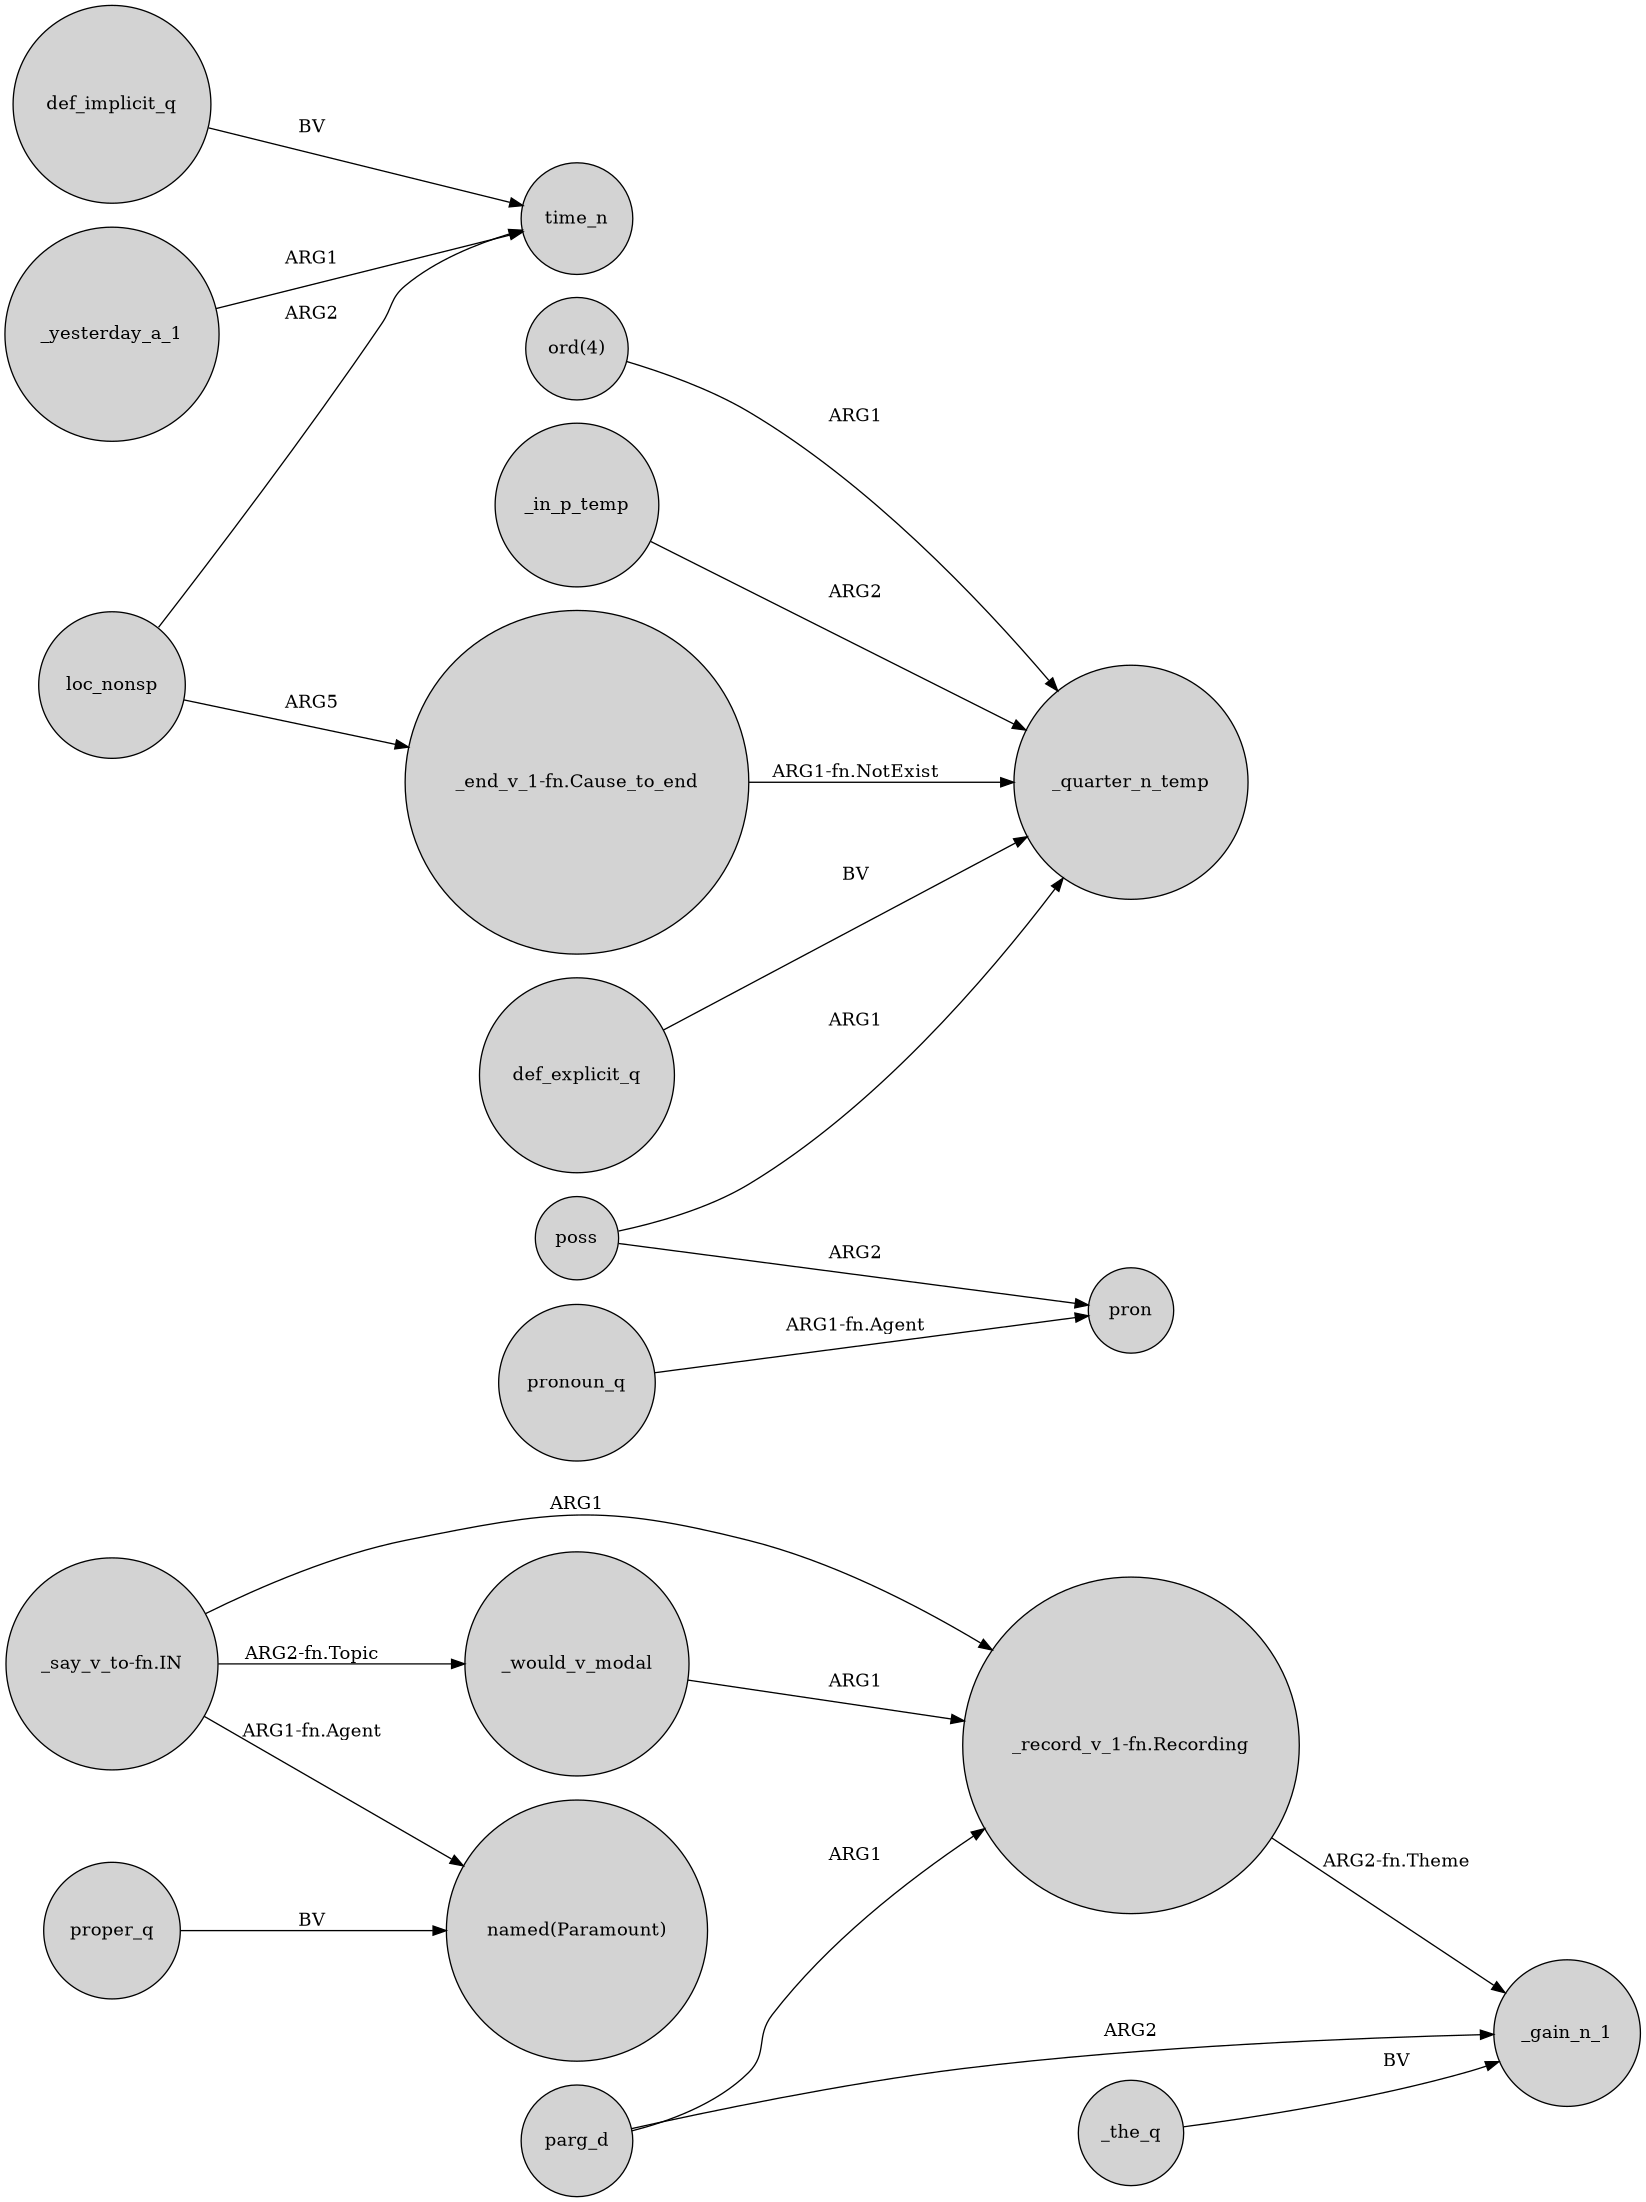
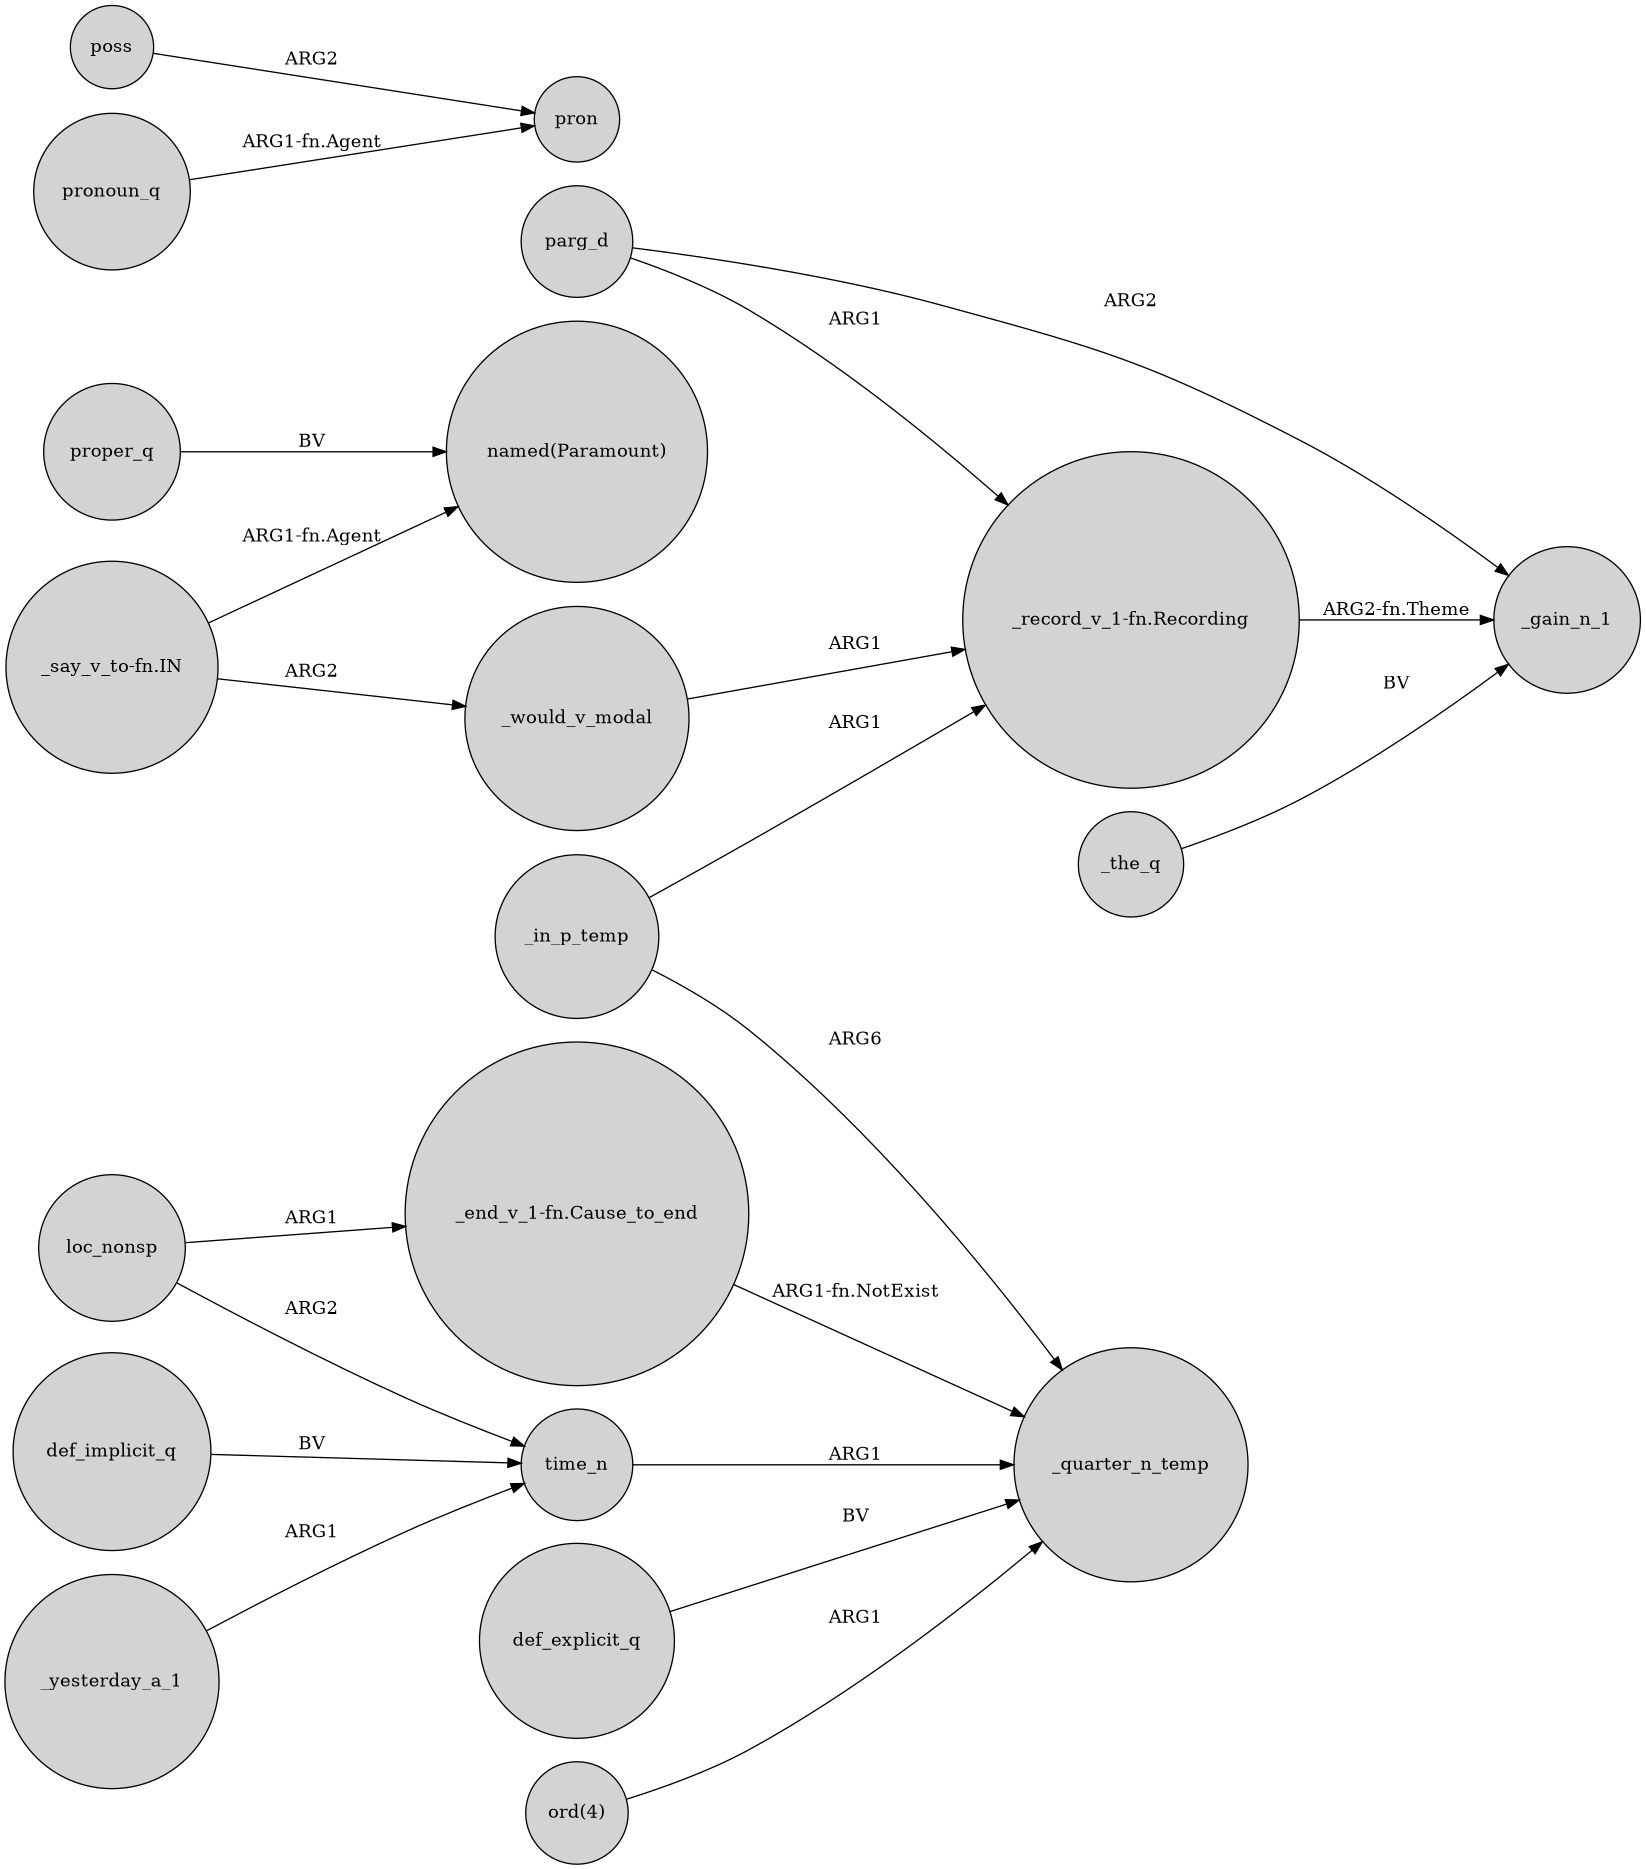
edge "_in_p_temp" -> "_quarter_n_temp": label "ARG2" -> "ARG6"
edge "loc_nonsp" -> "_end_v_1-fn.Cause_to_end": label "ARG5" -> "ARG1"
edge "poss" -> "_quarter_n_temp": now "time_n" -> "_quarter_n_temp"
edge "_say_v_to-fn.IN" -> "_record_v_1-fn.Recording": now "_in_p_temp" -> "_record_v_1-fn.Recording"
edge "_say_v_to-fn.IN" -> "_would_v_modal": label "ARG2-fn.Topic" -> "ARG2"
